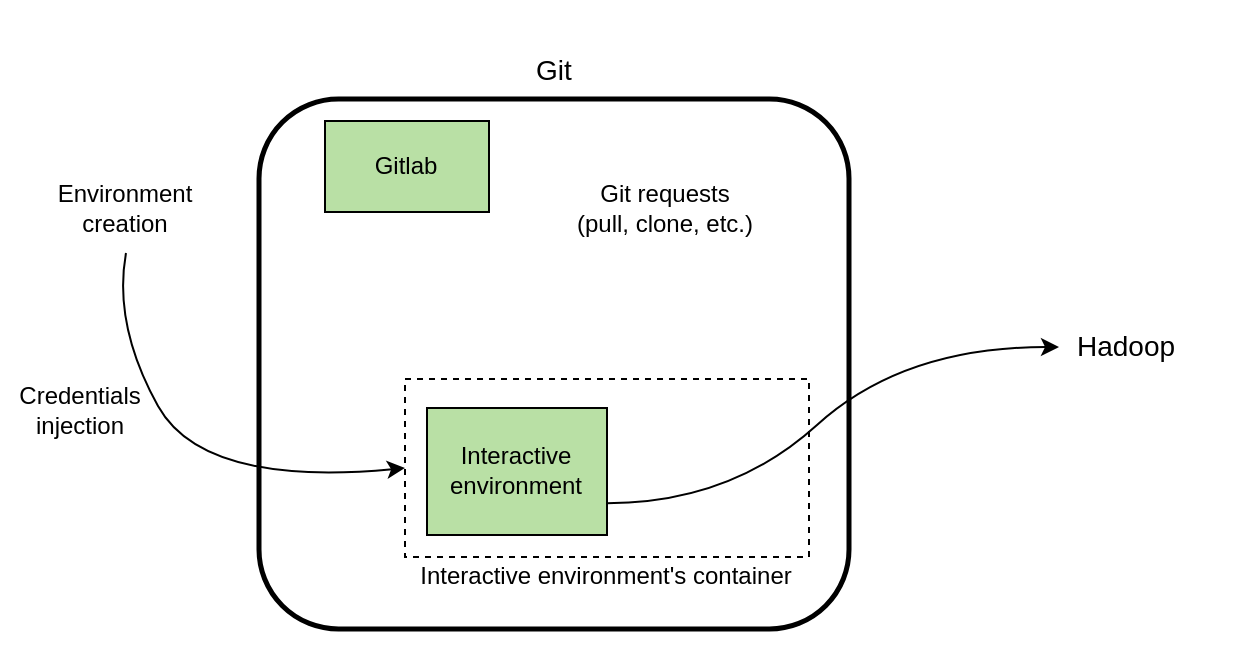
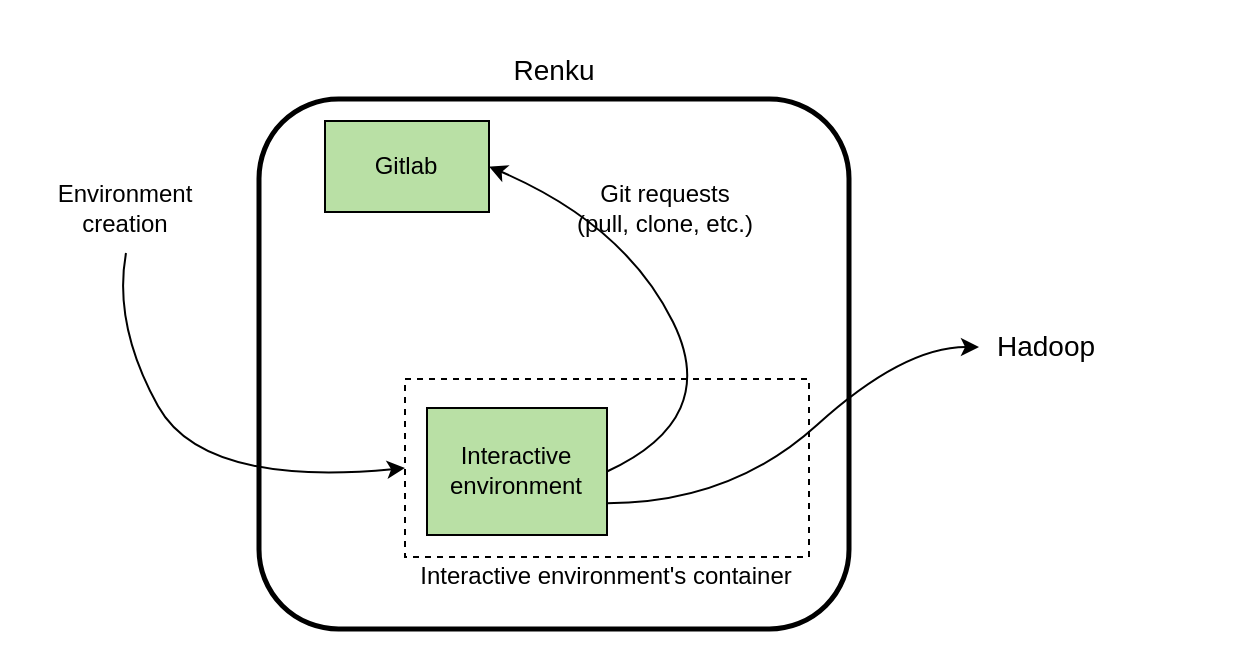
node "Git": label "Git" -> "Renku"
edge "Interactive environment" -> "Gitlab": added
node "Hadoop": moved (1127, 347) -> (1047, 347)
node "Credentials injection": removed
